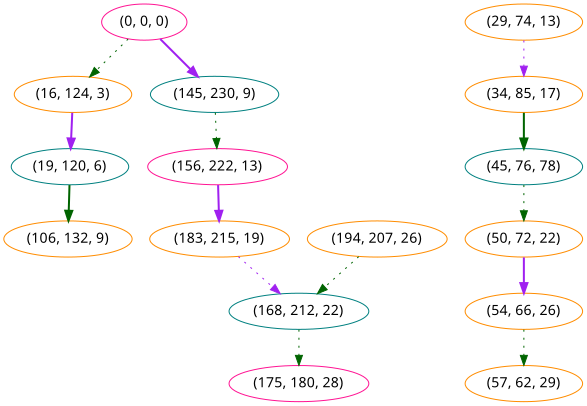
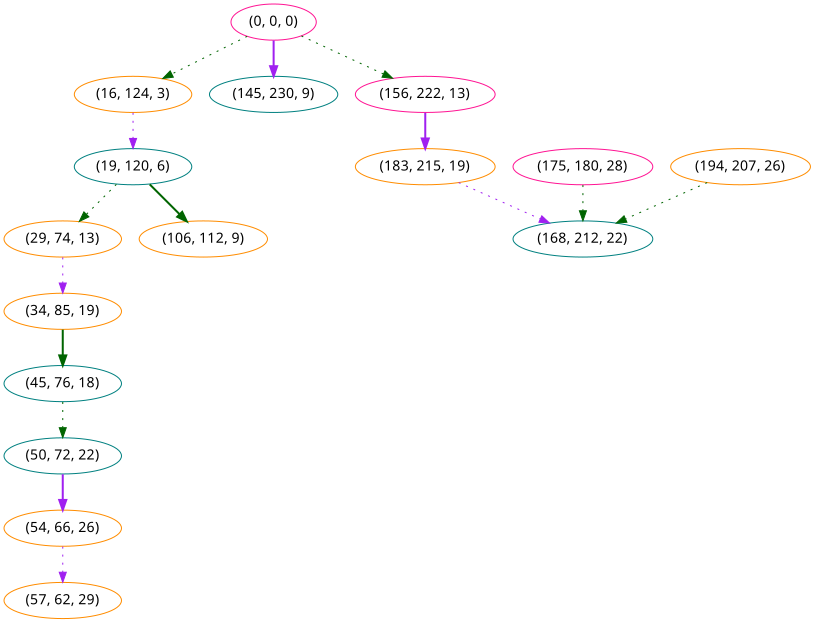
node "(34, 85, 17)": label "(34, 85, 17)" -> "(34, 85, 19)"
edge "(16, 124, 3)" -> "(19, 120, 6)": style bold -> dotted
edge "(145, 230, 9)" -> "(156, 222, 13)": now "(0, 0, 0)" -> "(156, 222, 13)"
node "(45, 76, 78)": label "(45, 76, 78)" -> "(45, 76, 18)"
edge "(19, 120, 6)" -> "(29, 74, 13)": added
node "(106, 132, 9)": label "(106, 132, 9)" -> "(106, 112, 9)"
node "(50, 72, 22)": color darkorange -> teal
edge "(168, 212, 22)" -> "(175, 180, 28)": reversed
edge "(54, 66, 26)" -> "(57, 62, 29)": color darkgreen -> purple
